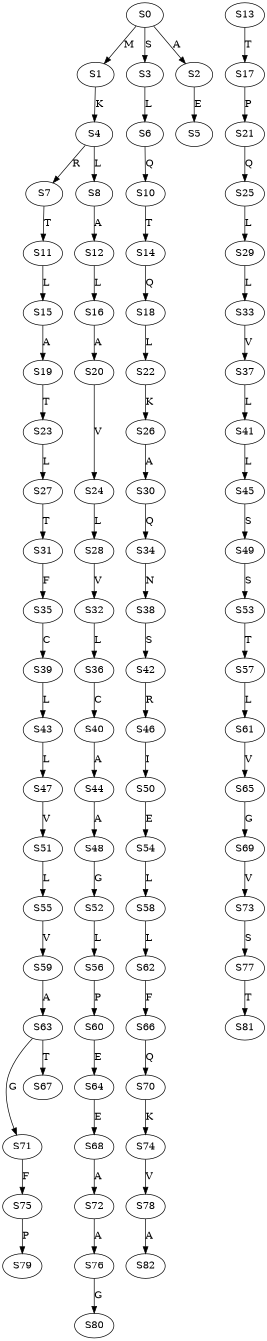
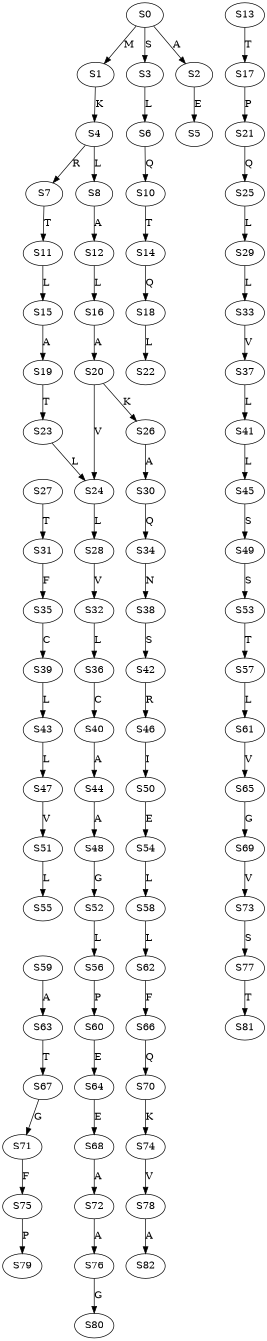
edge "S22" -> "S26": now "S20" -> "S26"
edge "S23" -> "S27": now "S23" -> "S24"
edge "S55" -> "S59": removed, label "V"
edge "S63" -> "S71": now "S67" -> "S71"
